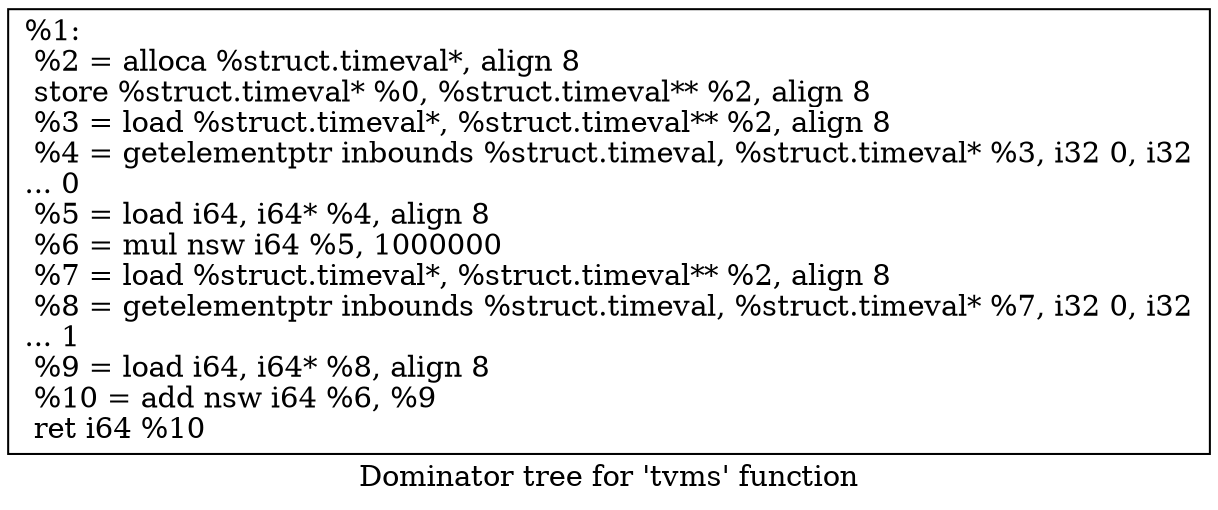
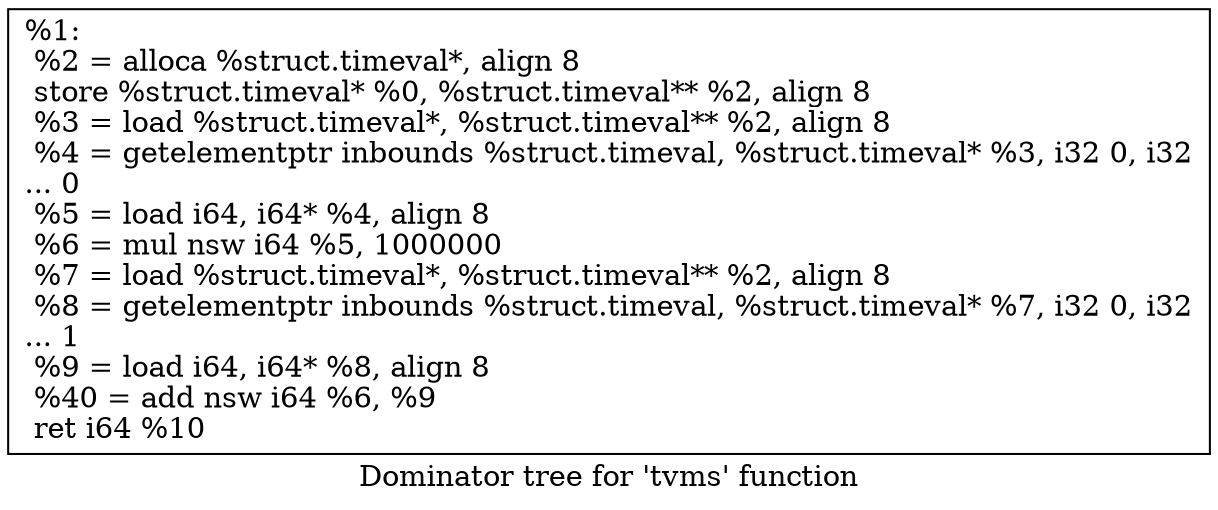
node "%1:": text "%10 = add nsw i64 %6, %9" -> "%40 = add nsw i64 %6, %9"
